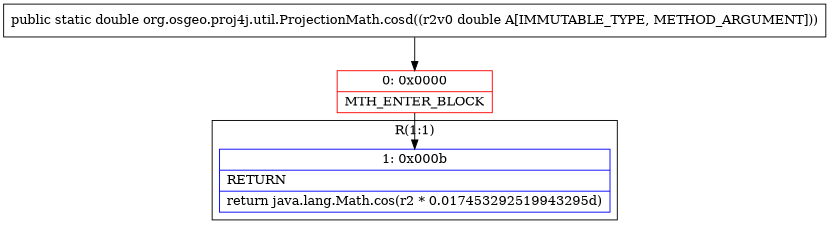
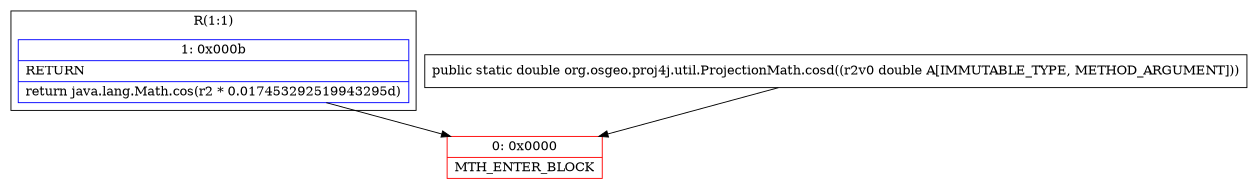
edge "0: 0x0000" -> "1: 0x000b": reversed
